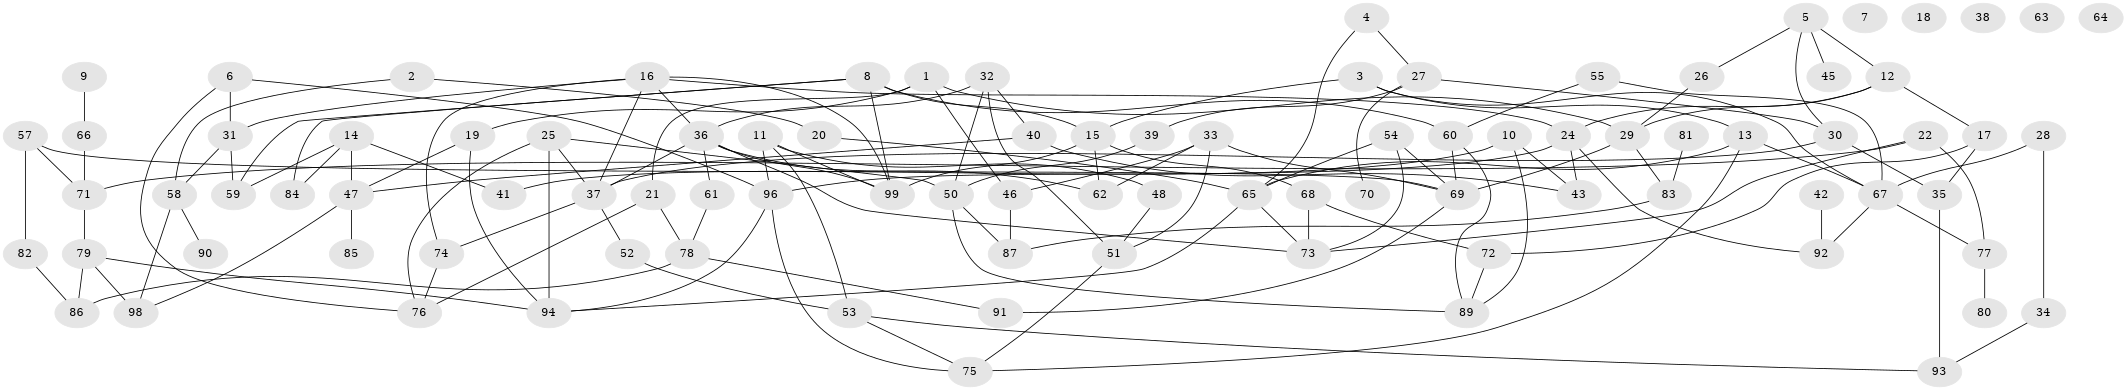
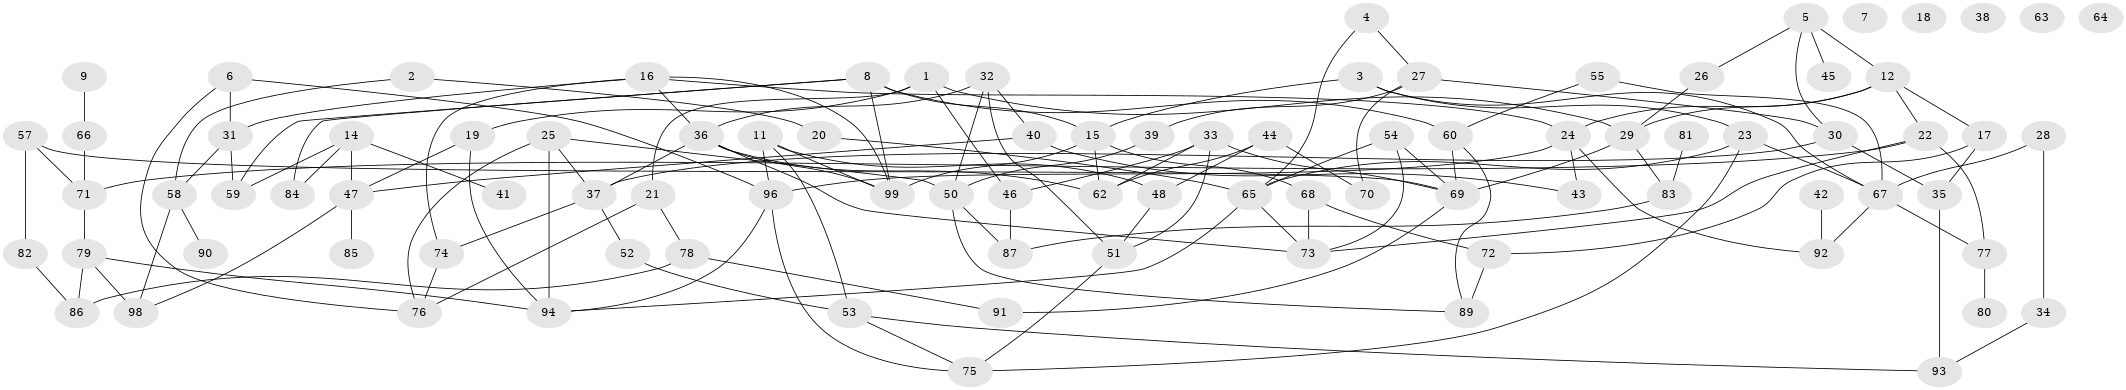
edge "12" -- "22": added
edge "16" -- "37": removed
node "44": added
node "10": removed
node "13": label "13" -> "23"
node "61": removed
